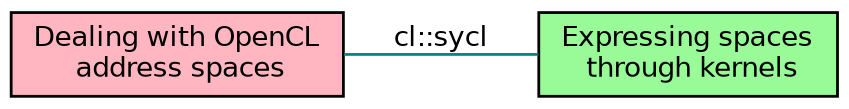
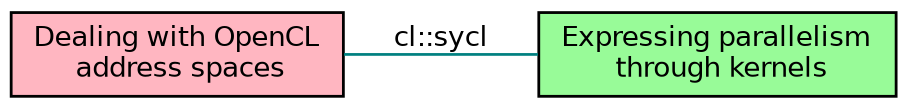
node "Expressing spaces through kernels": label "Expressing spaces through kernels" -> "Expressing parallelism through kernels"
